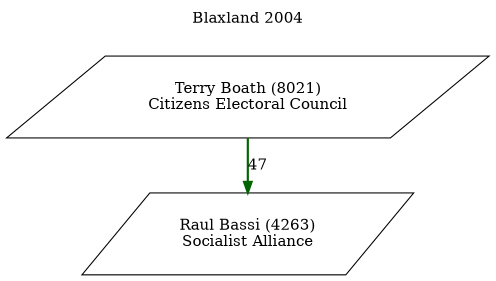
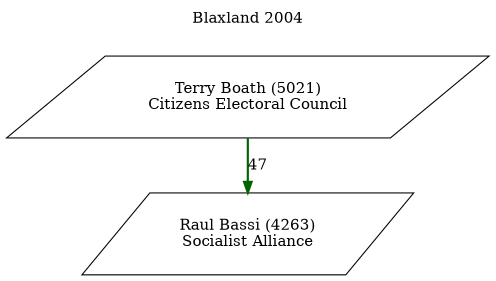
node "Terry Boath (8021) Citizens Electoral Council": label "Terry Boath (8021) Citizens Electoral Council" -> "Terry Boath (5021) Citizens Electoral Council"
